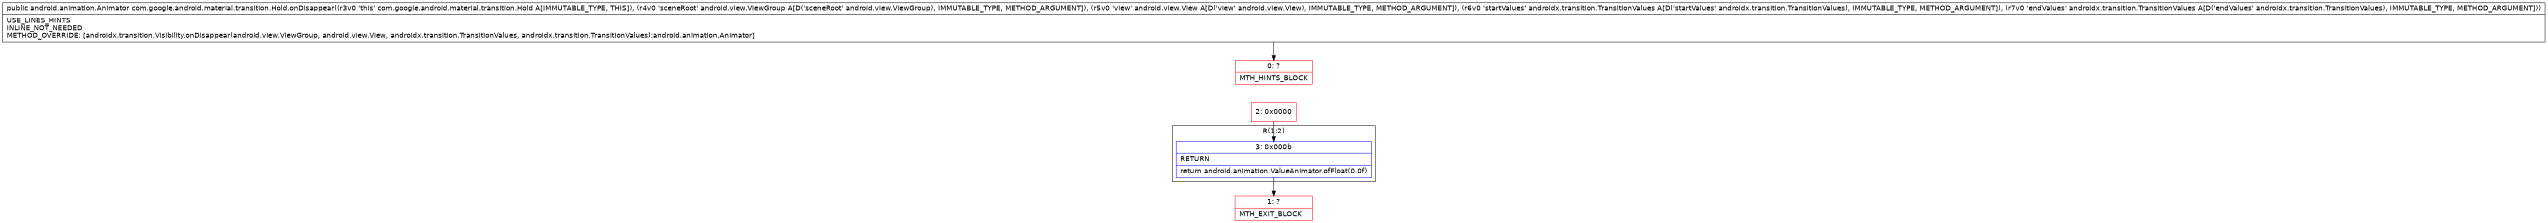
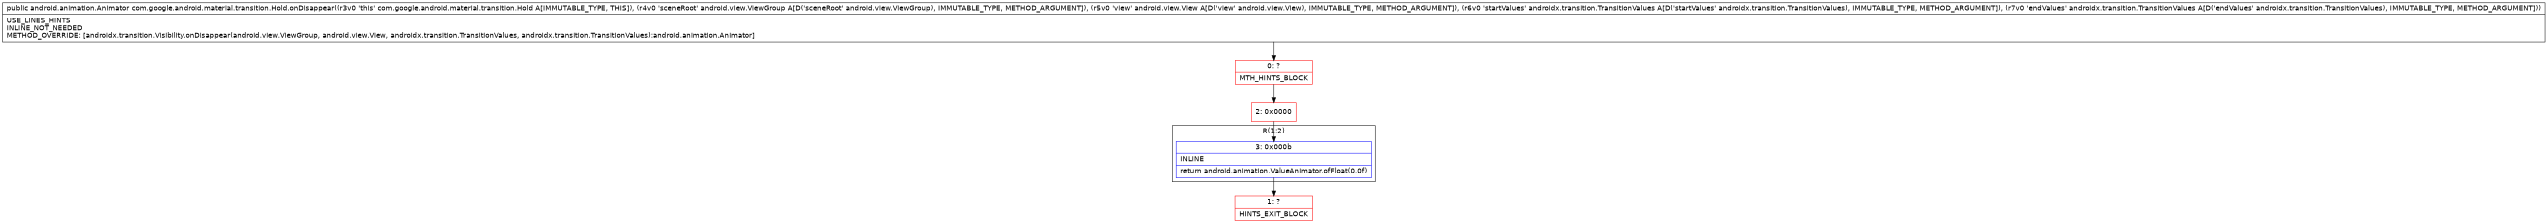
edge "0: ?" -> "2: 0x0000": added
node "3: 0x000b": text "RETURN" -> "INLINE"
node "1: ?": text "MTH_EXIT_BLOCK" -> "HINTS_EXIT_BLOCK"
